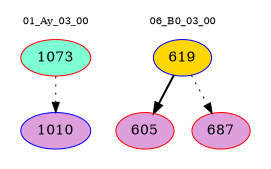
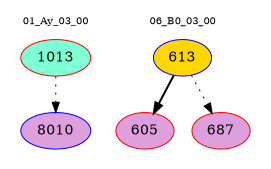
node "1073": label "1073" -> "1013"
node "619": label "619" -> "613"
node "1010": label "1010" -> "8010"
